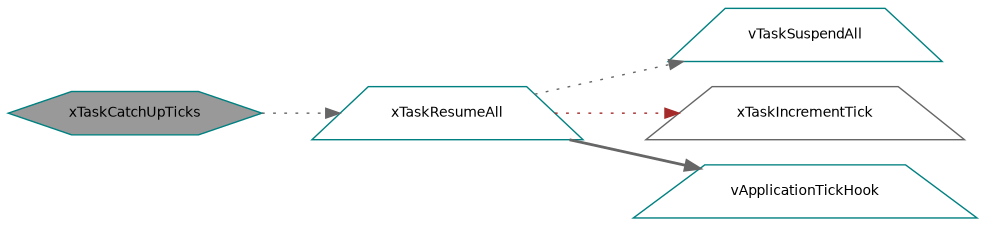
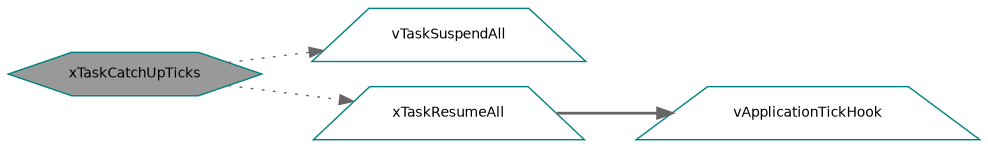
edge "xTaskResumeAll" -> "vTaskSuspendAll": now "xTaskCatchUpTicks" -> "vTaskSuspendAll"
node "xTaskIncrementTick": removed
